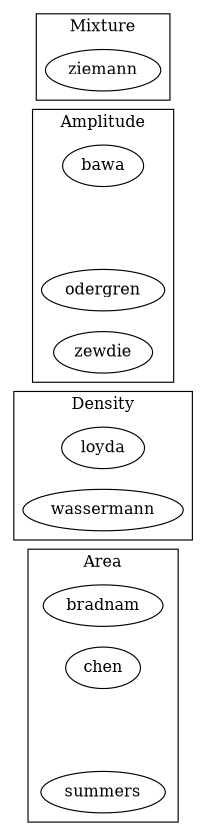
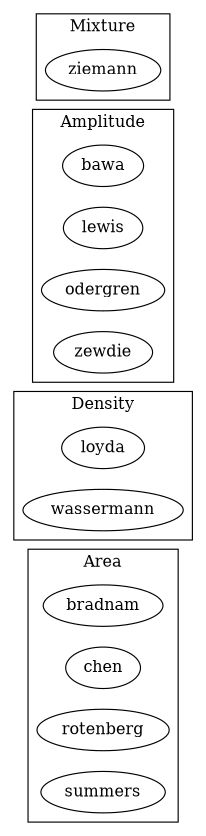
node "lewis": added
node "rotenberg": added
